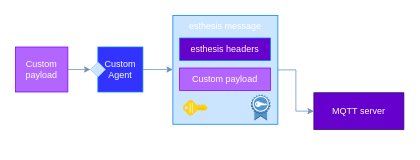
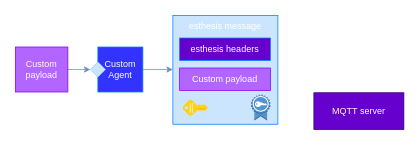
edge "esthesis message" -> "MQTT server": removed
